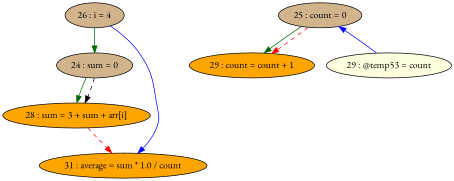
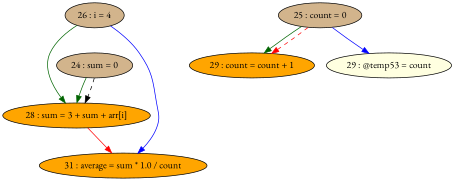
edge "26 : i = 4" -> "24 : sum = 0": now "26 : i = 4" -> "28 : sum = 3 + sum + arr[i]"
edge "29 : @temp53 = count" -> "25 : count = 0": reversed
edge "28 : sum = 3 + sum + arr[i]" -> "31 : average = sum * 1.0 / count": style dashed -> solid
